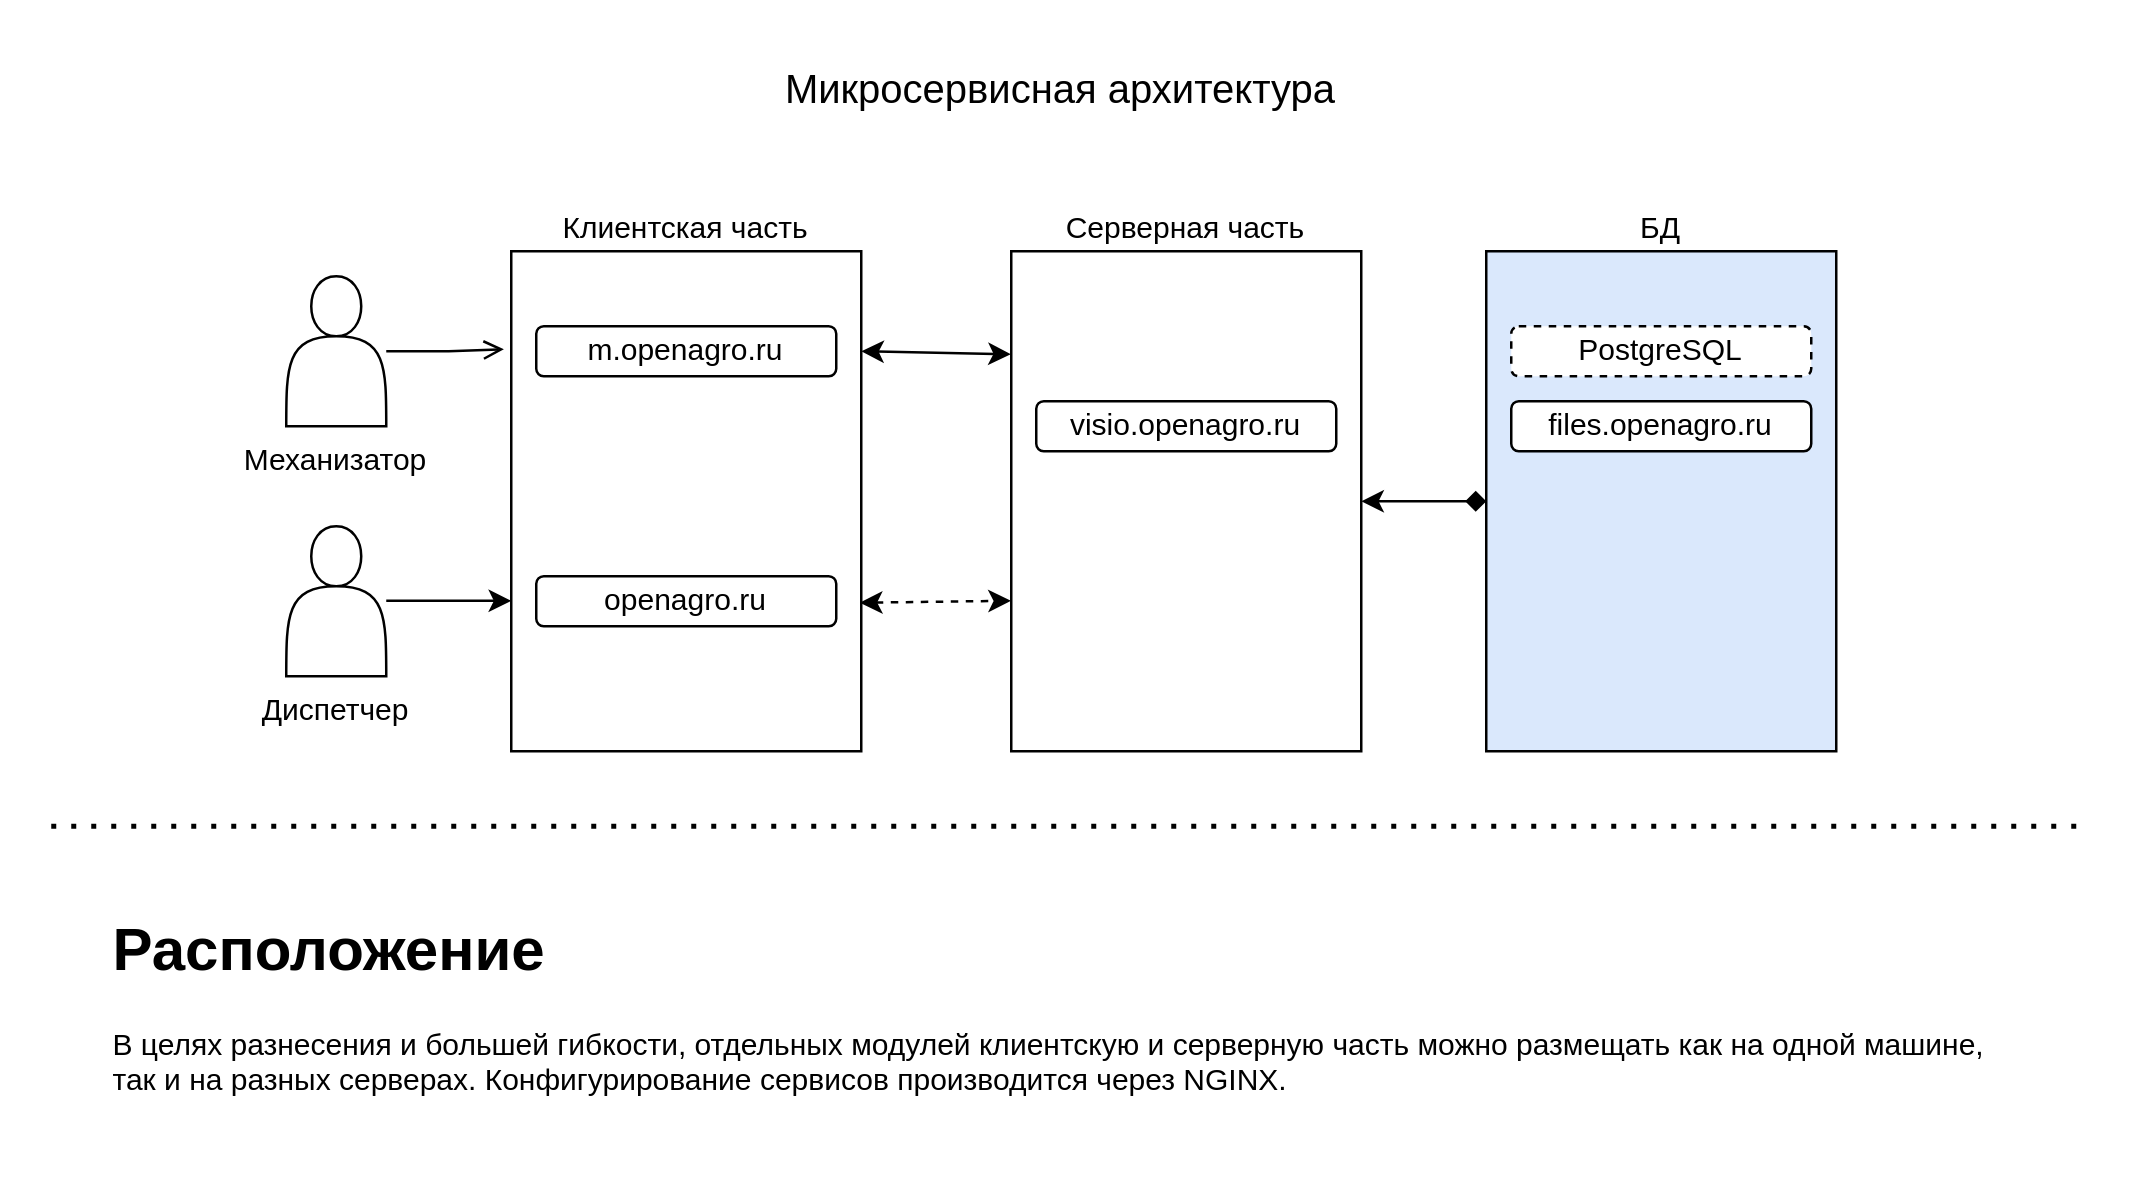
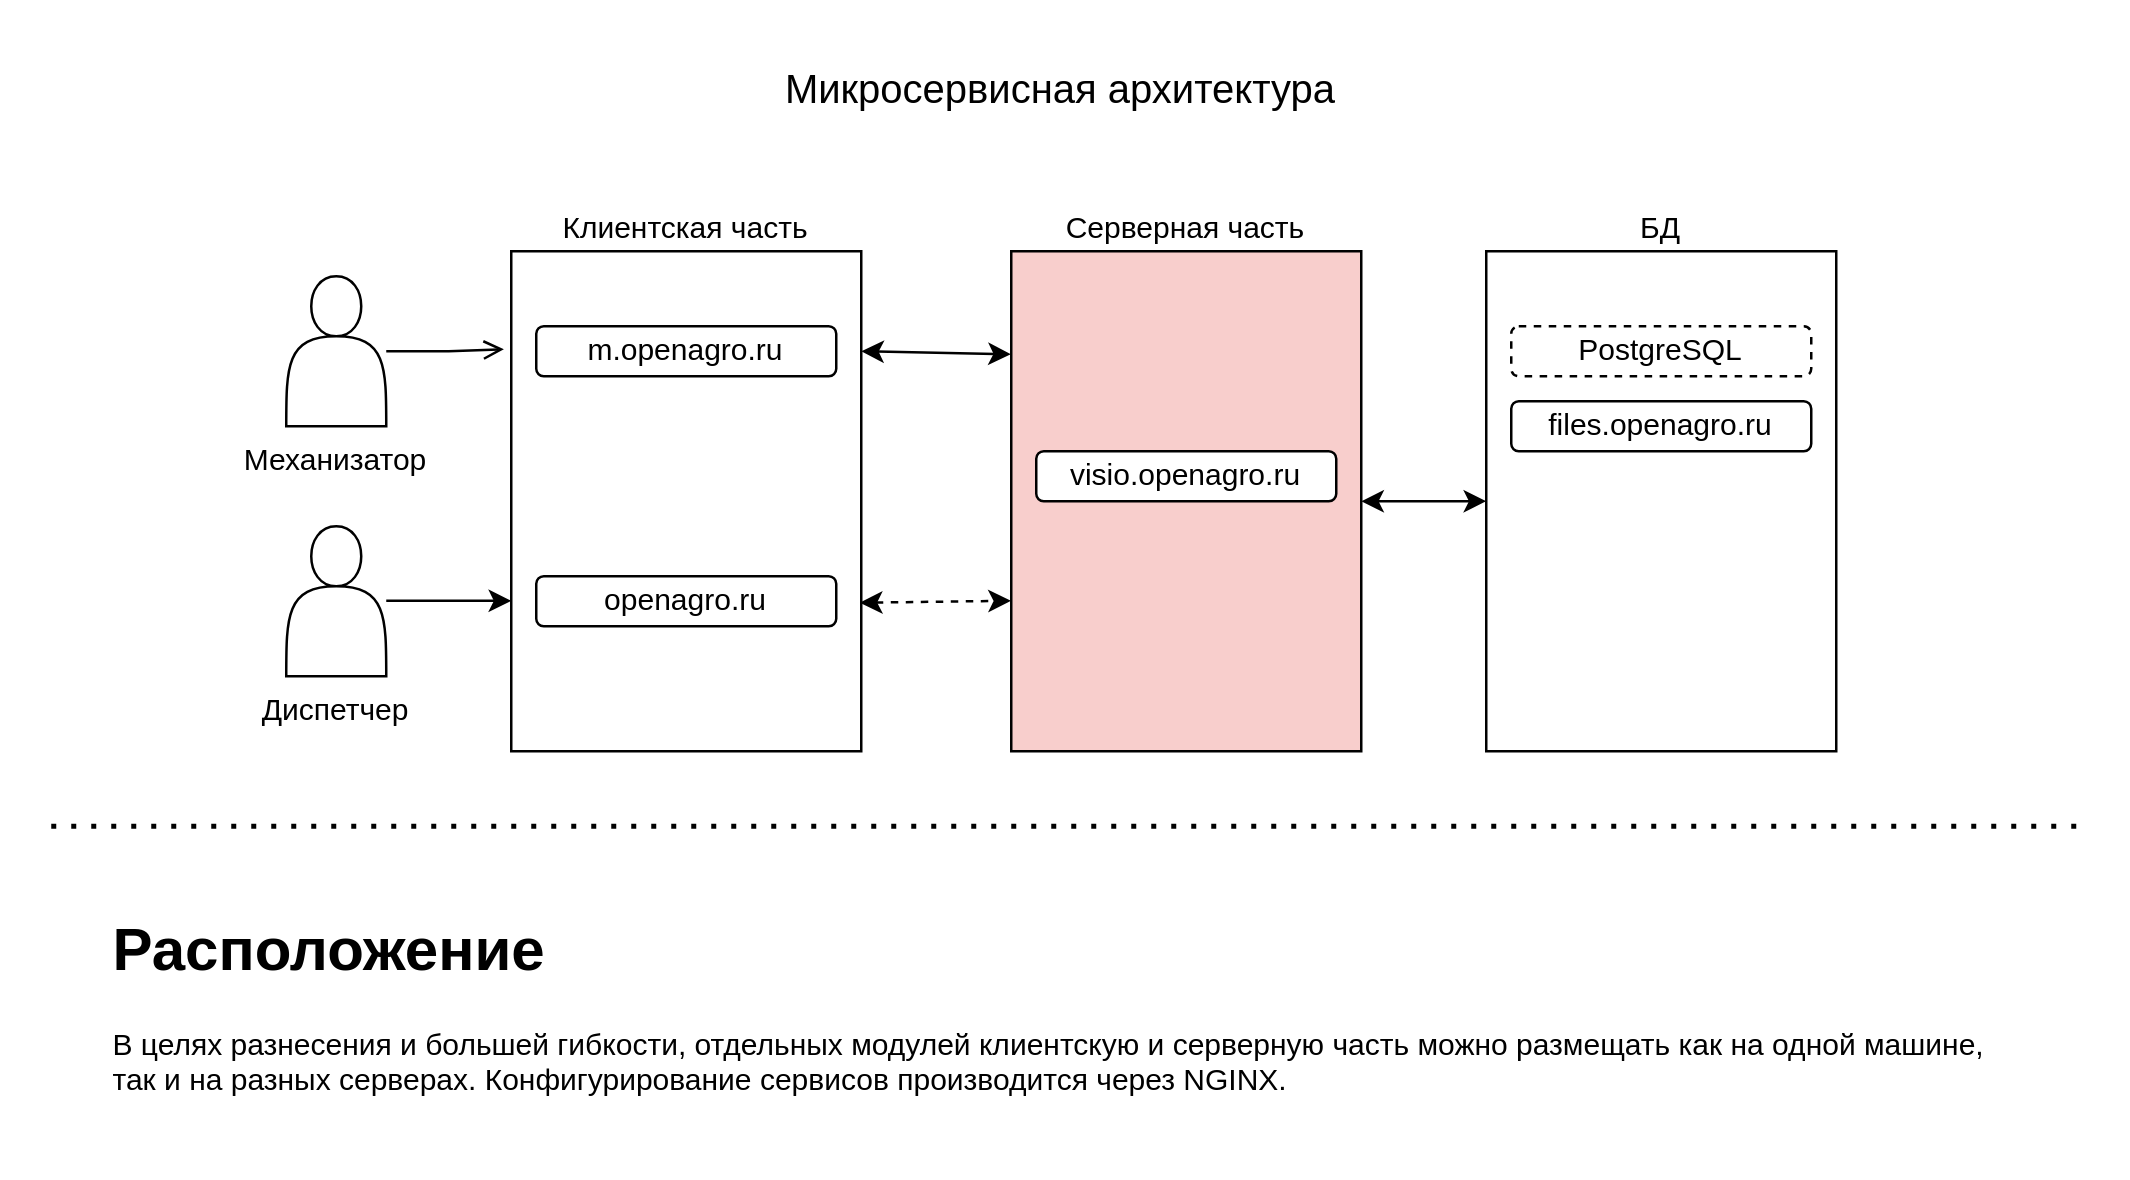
node "visio.openagro.ru": moved (1186, 426) -> (1186, 476)
node "Серверная часть": fillcolor #ffffff -> #f8cecc
edge "Серверная часть" -- "БД": arrowhead diamond -> classic
node "БД": fillcolor #dae8fc -> #ffffff
